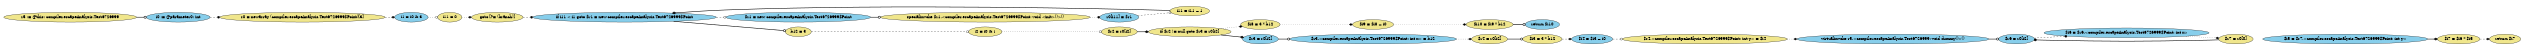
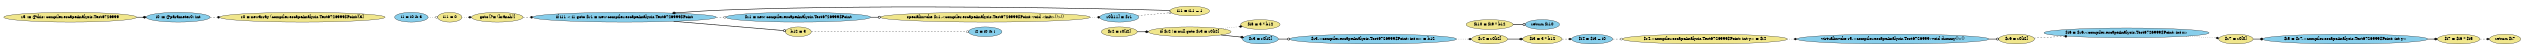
edge "r5 := @this: compiler.escapeAnalysis.Test6726999" -> "i0 := @parameter0: int": arrowhead odot -> diamond
edge "r0 = newarray (compiler.escapeAnalysis.Test6726999$Point)[3]" -> "i1 = i0 & 3": removed
node "$i9 = $i8 + i0": removed
node "i2 = i0 & 1": fillcolor khaki -> skyblue
edge "i2 = i0 & 1" -> "$r2 = r0[i2]": removed
edge "$r4 = r0[i2]" -> "$i3 = 3 * b12": arrowhead odot -> diamond
node "$r6 = r0[i2]": fillcolor skyblue -> khaki
edge "$r7 = r0[0]" -> "$r6 = r0[i2]": now "$r7 = r0[0]" -> "$i5 = $r7.<compiler.escapeAnalysis.Test6726999$Point: int y>"
